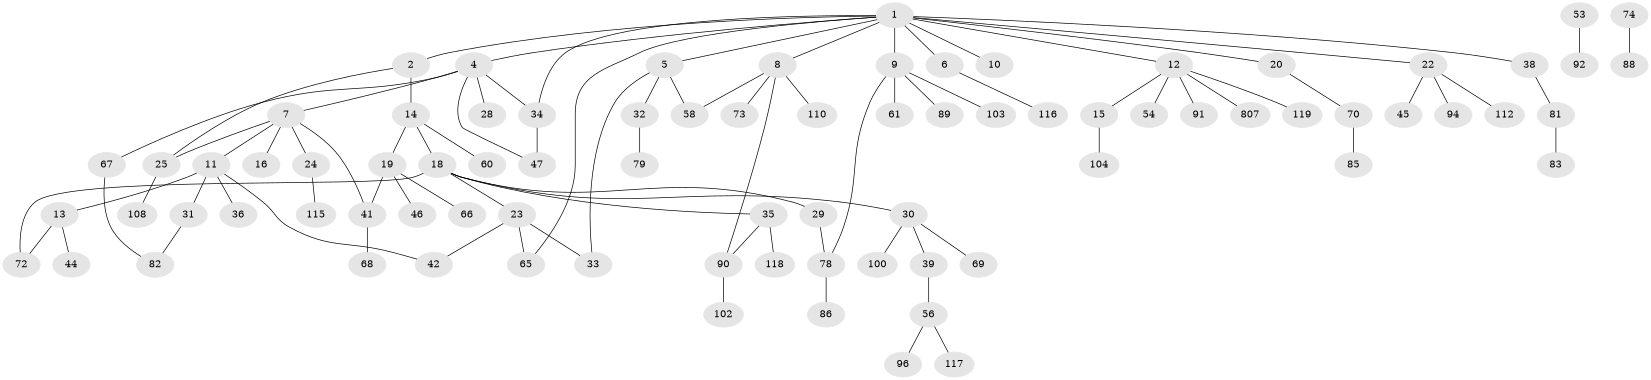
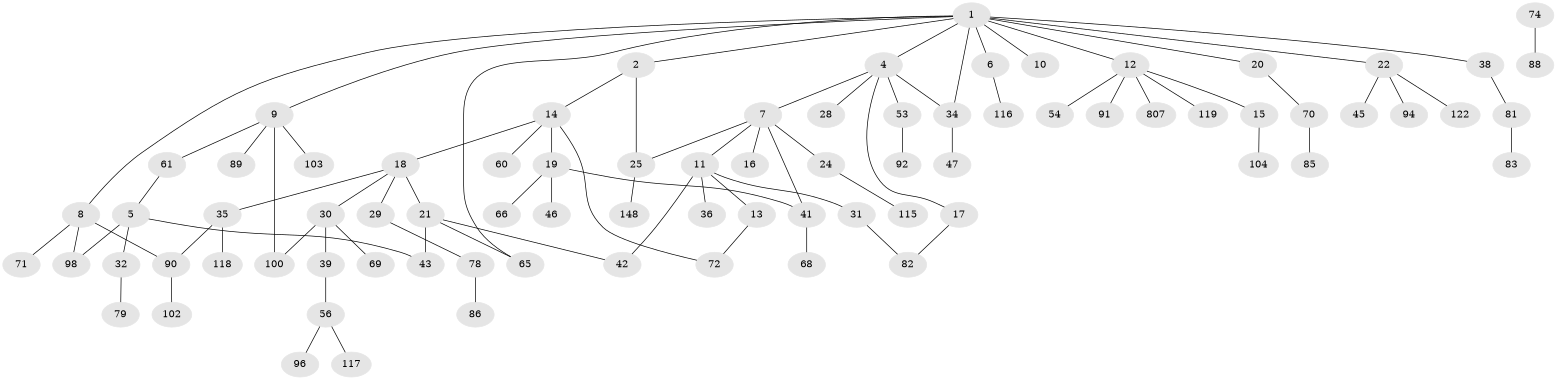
edge "1" -- "5": now "61" -- "5"
node "58": label "58" -> "98"
node "73": label "73" -> "71"
node "110": removed
node "112": label "112" -> "122"
edge "4" -- "47": now "4" -- "53"
edge "9" -- "78": now "9" -- "100"
node "67": label "67" -> "17"
edge "18" -- "72": now "14" -- "72"
node "108": label "108" -> "148"
node "23": label "23" -> "21"
node "44": removed
node "33": label "33" -> "43"
